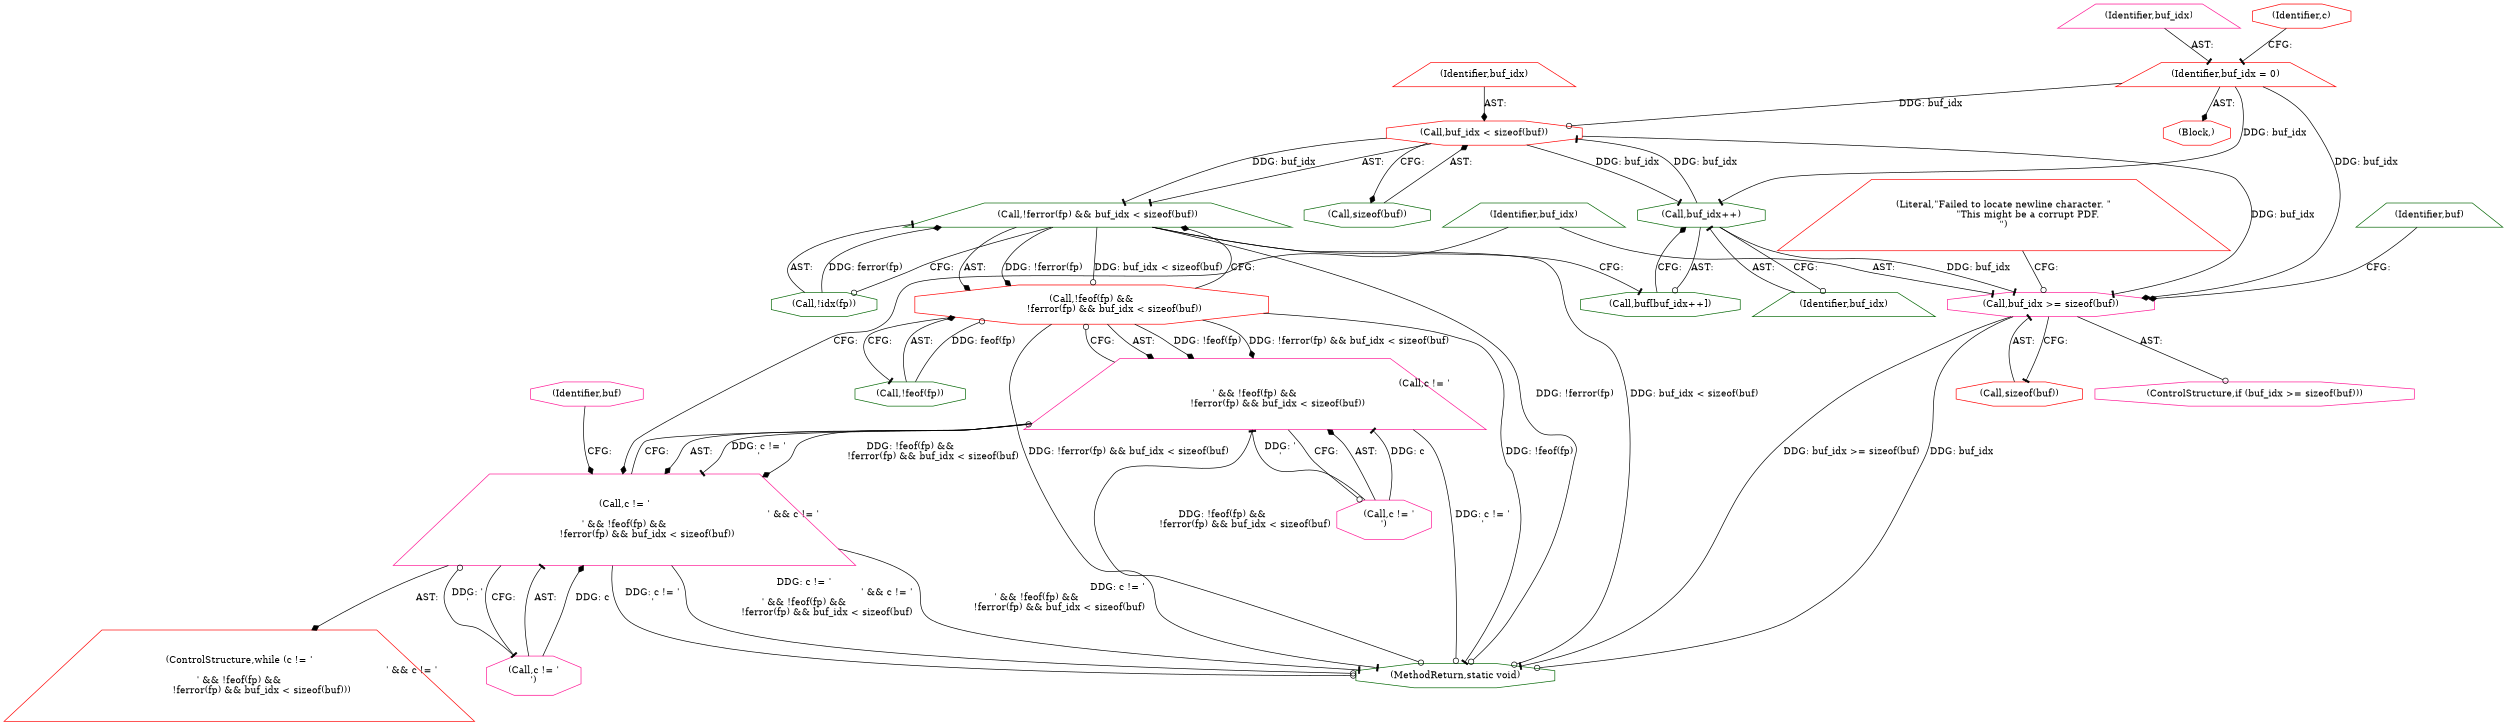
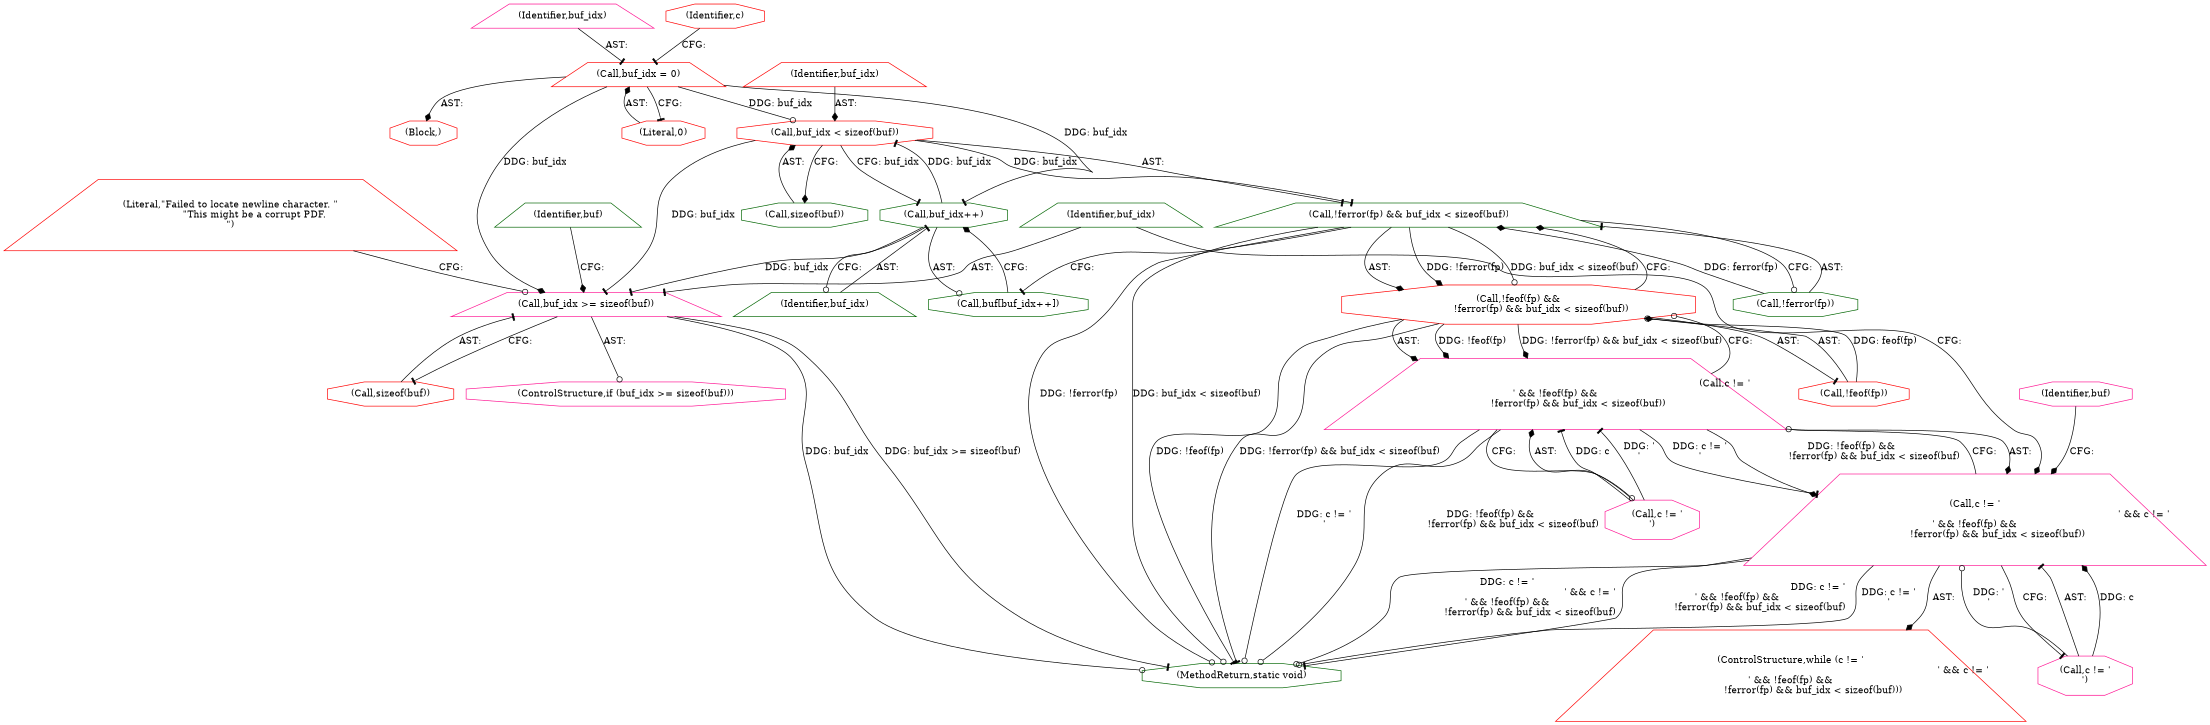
node "(Identifier,buf_idx = 0)": label "(Identifier,buf_idx = 0)" -> "(Call,buf_idx = 0)"
node "(Literal,0)": added
edge "(Call,buf_idx < sizeof(buf))" -> "(Call,buf_idx++)": label "DDG: buf_idx" -> "CFG: buf_idx"
node "(Call,!idx(fp))": label "(Call,!idx(fp))" -> "(Call,!ferror(fp))"
node "(Call,buf_idx >= sizeof(buf))": shape octagon -> trapezium
edge "(Call,!feof(fp) && !ferror(fp) && buf_idx < sizeof(buf))" -> "(Call,!feof(fp))": label "CFG: " -> "AST: "
node "(Call,!feof(fp))": color darkgreen -> red
